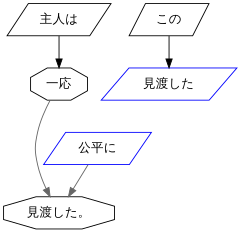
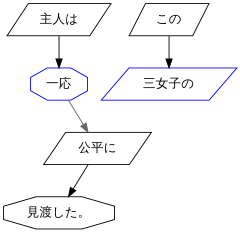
node "一応": color black -> blue
node "見渡した": label "見渡した" -> "三女子の"
edge "一応" -> "見渡した。": now "一応" -> "公平に"
node "公平に": color blue -> black
edge "公平に" -> "見渡した。": color gray40 -> black
